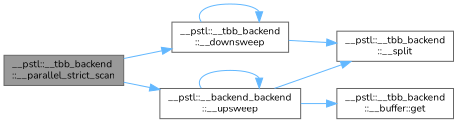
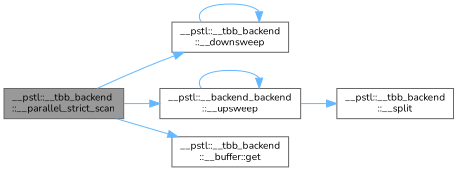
edge "__pstl::__tbb_backend ::__downsweep" -> "__pstl::__tbb_backend ::__split": removed
edge "__pstl::__backend_backend ::__upsweep" -> "__pstl::__tbb_backend ::__buffer::get": now "__pstl::__tbb_backend ::__parallel_strict_scan" -> "__pstl::__tbb_backend ::__buffer::get"
